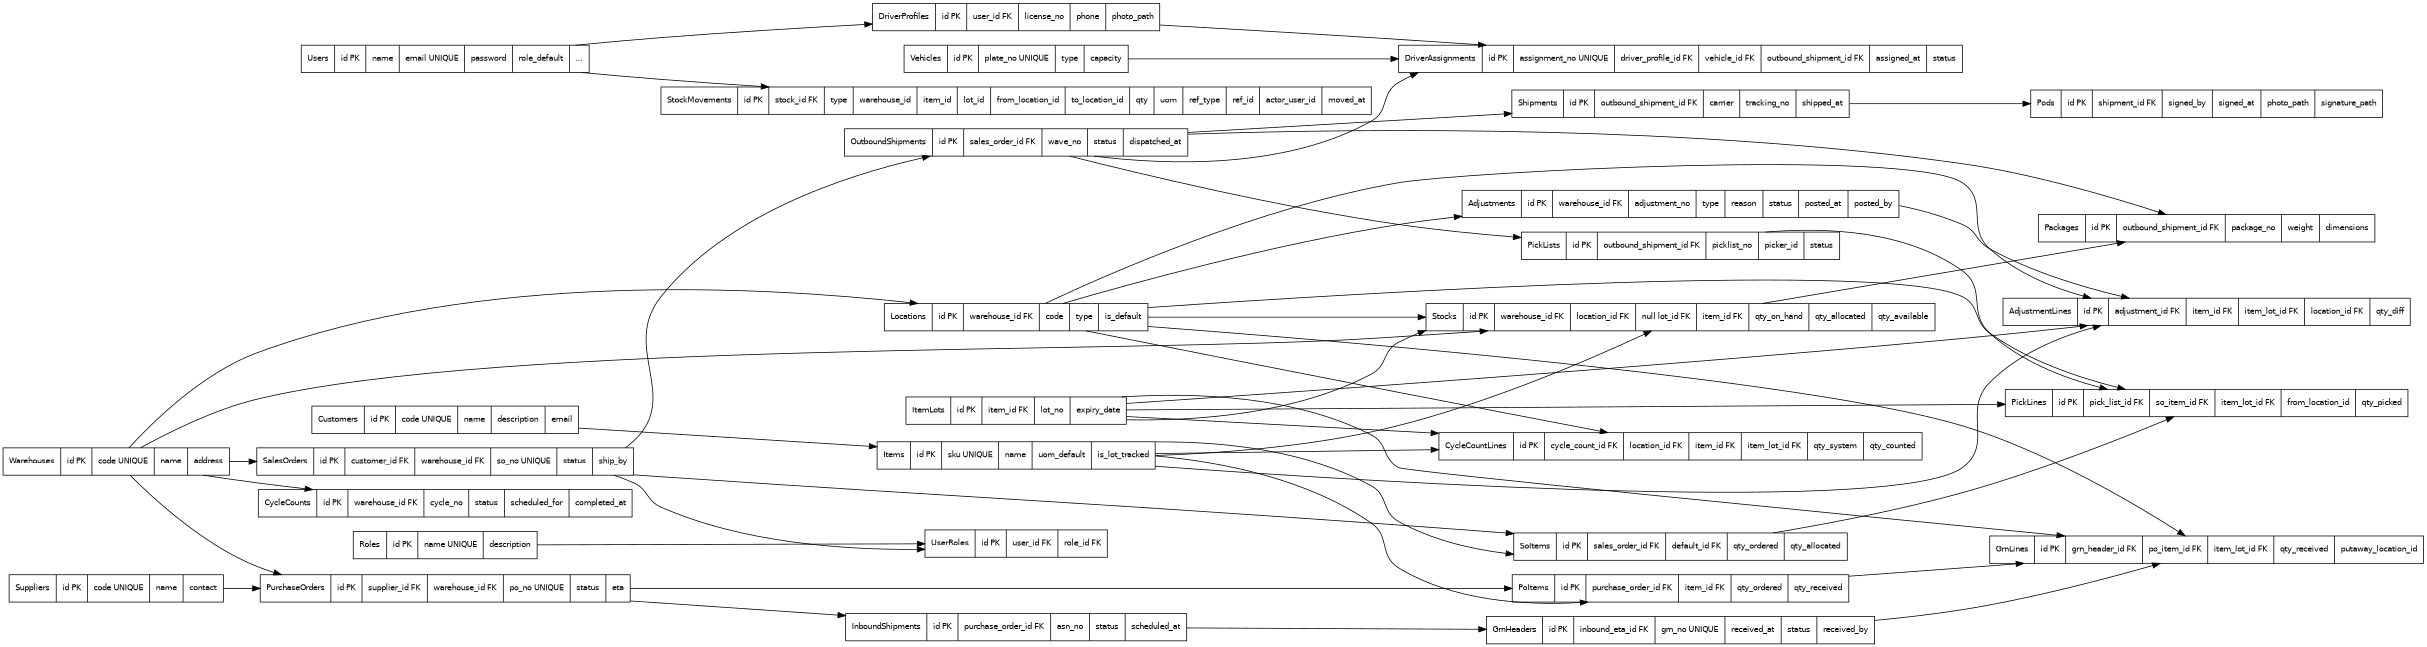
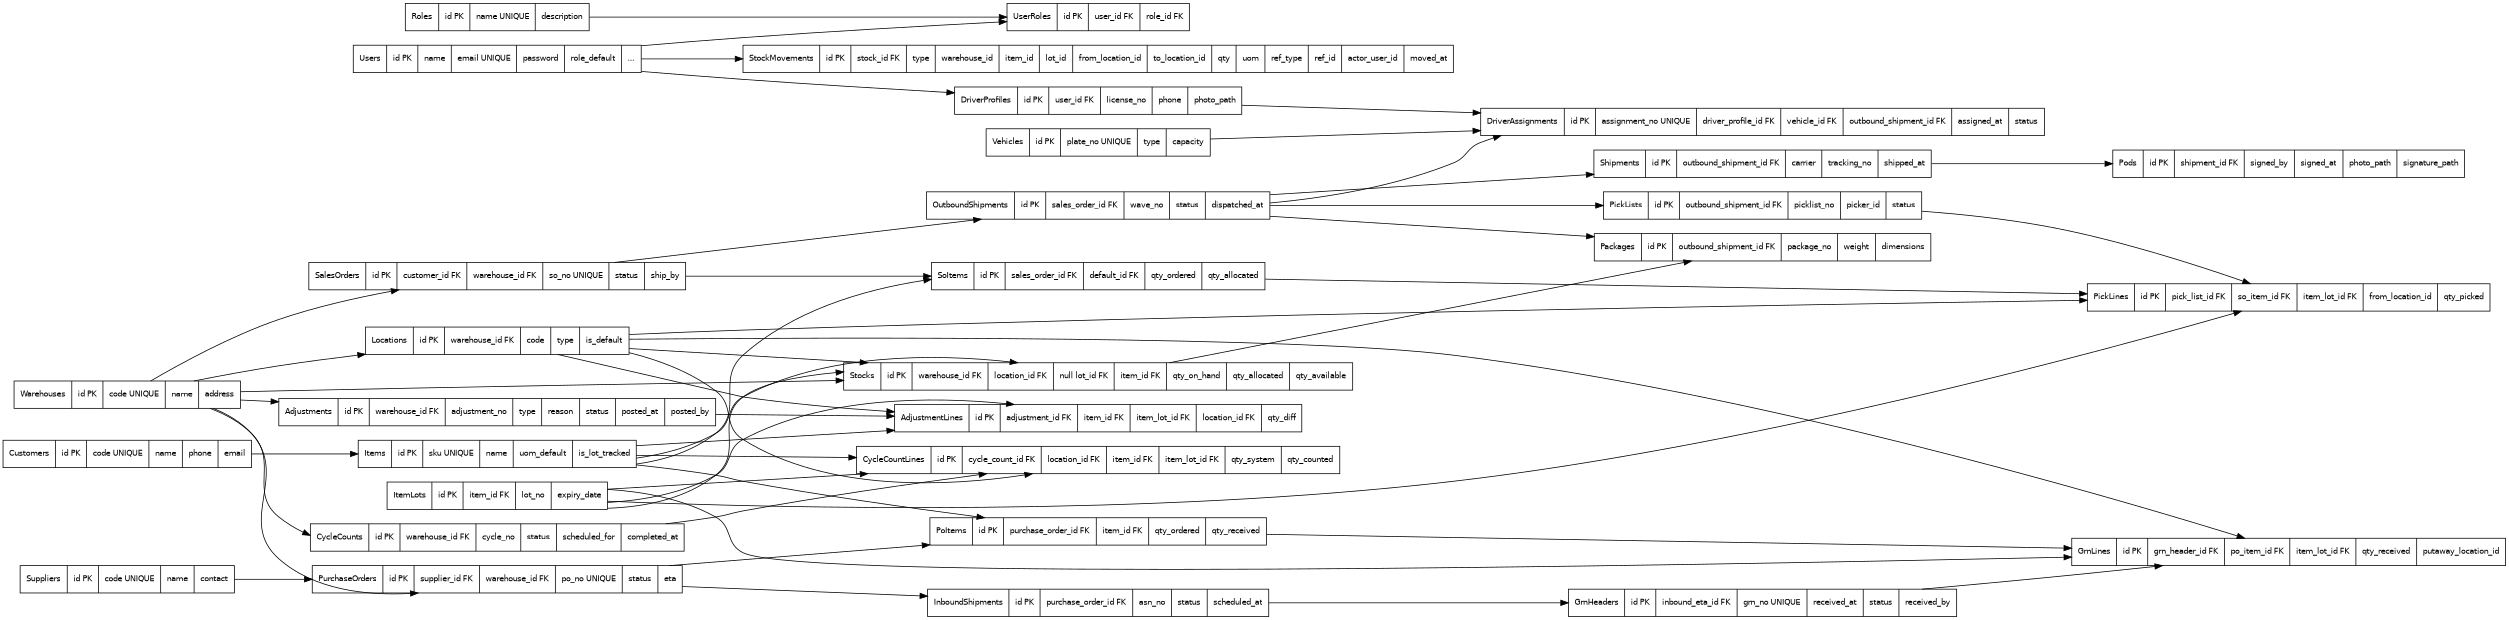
edge "Locations" -> "Adjustments": now "Warehouses" -> "Adjustments"
node "Customers": text "description" -> "phone"
edge "CycleCounts" -> "CycleCountLines": added
edge "SalesOrders" -> "UserRoles": now "Users" -> "UserRoles"
